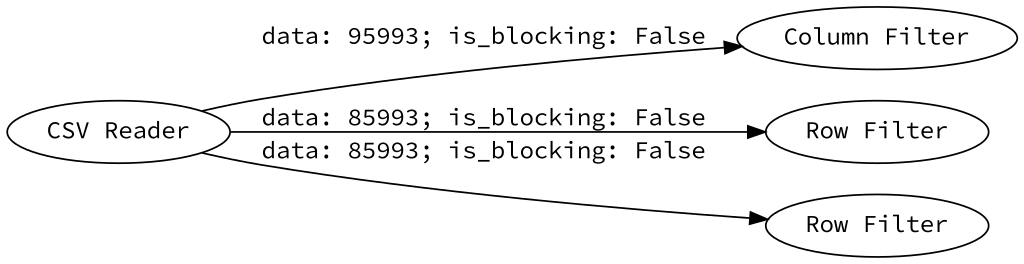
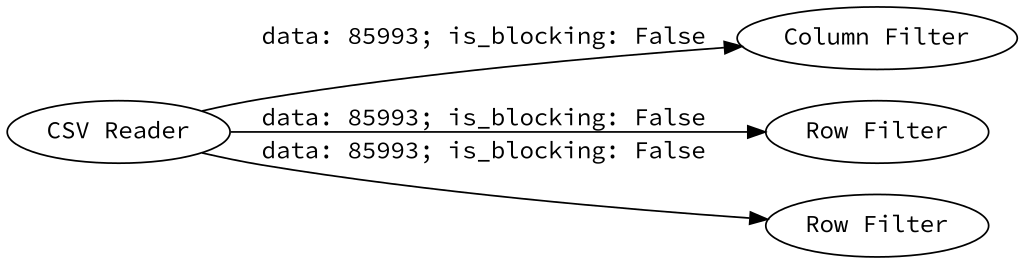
edge "CSV Reader" -> "Column Filter": label "data: 95993; is_blocking: False" -> "data: 85993; is_blocking: False"
